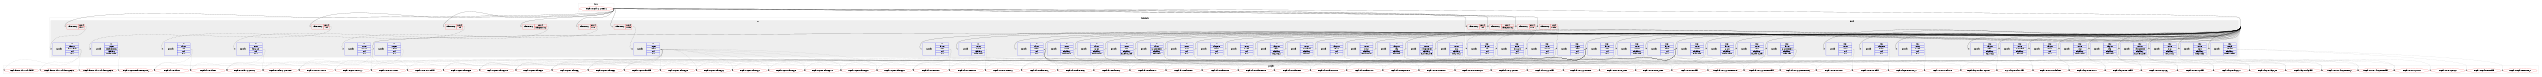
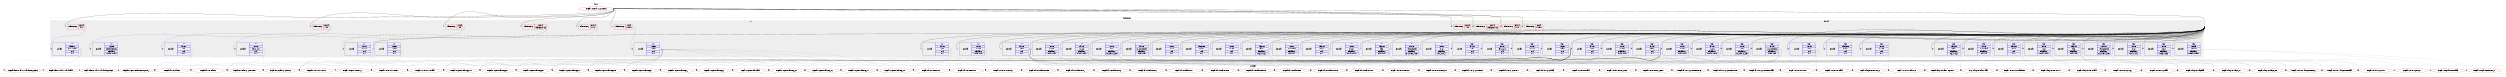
node "portage://dev-libs/openssl-3.2.2": removed
node "portage://dev-libs/portal-3.0.13-r2": label "portage://dev-libs/portal-3.0.13-r2" -> "portage://dev-libs/openssl-3.0.13-r2"
